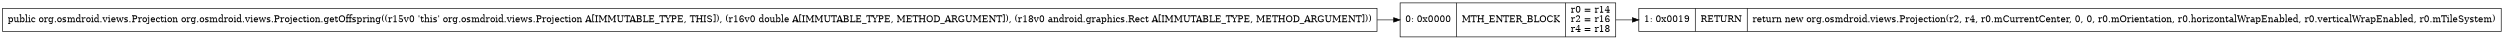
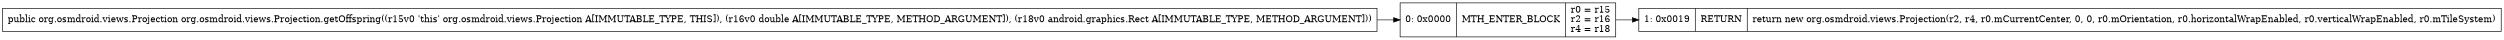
node "0: 0x0000": text "r0 = r14" -> "r0 = r15"
